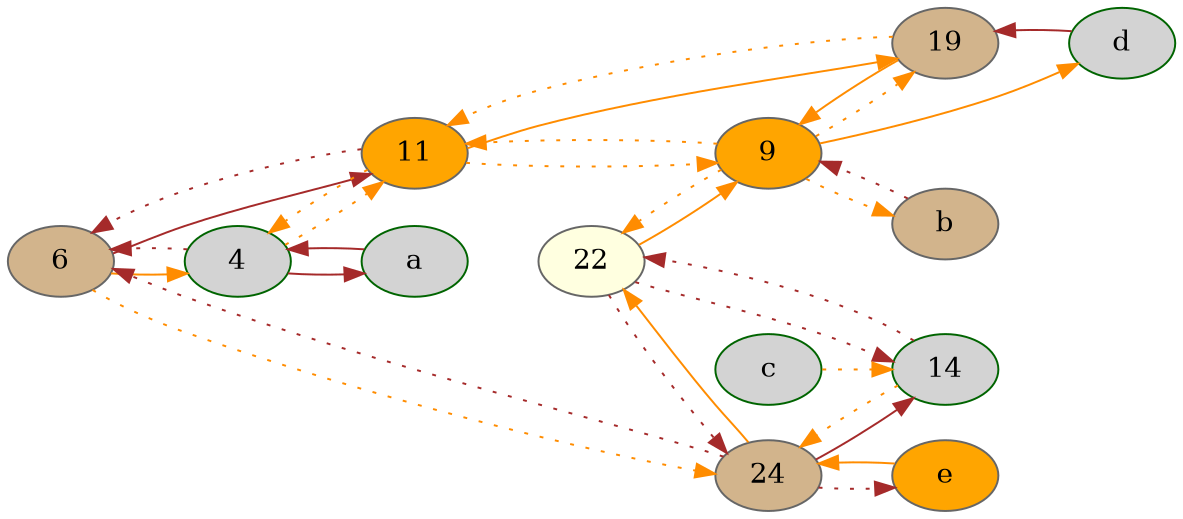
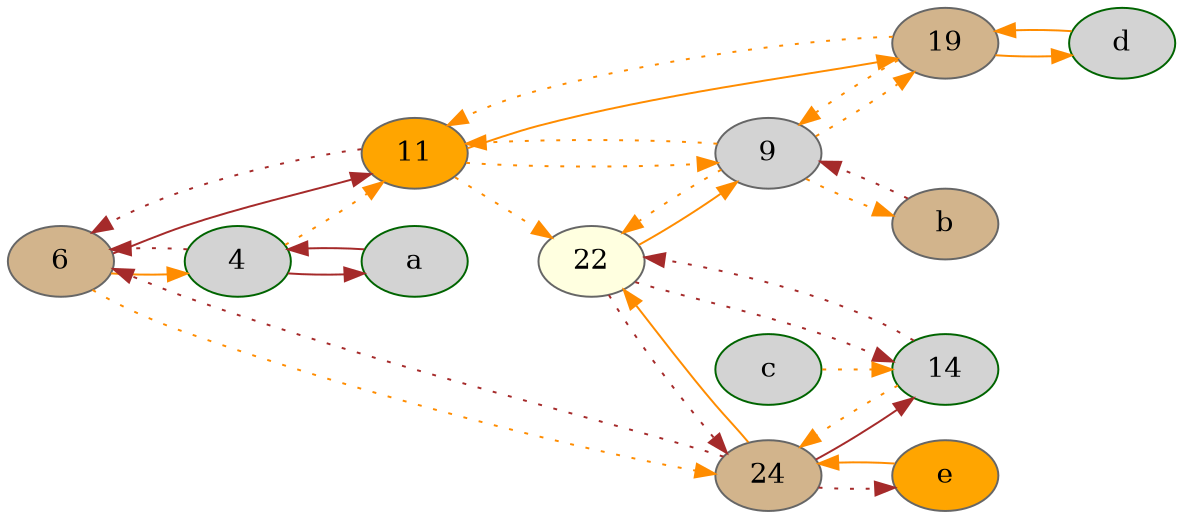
edge "d" -> "19": color brown -> darkorange
edge "19" -> "9": style solid -> dotted
edge "9" -> "d": now "19" -> "d"
node "9": fillcolor orange -> lightgrey
edge "11" -> "4": now "11" -> "22"
